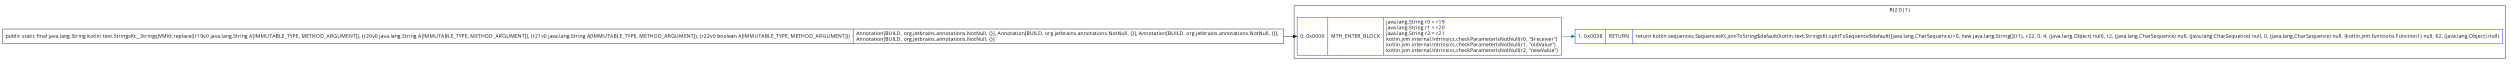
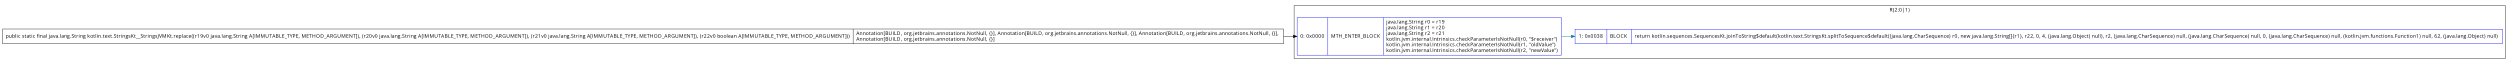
node "1: 0x0038": text "RETURN" -> "BLOCK"
